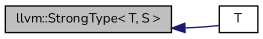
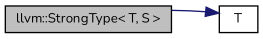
edge "T" -> "llvm::StrongType< T, S >": reversed
